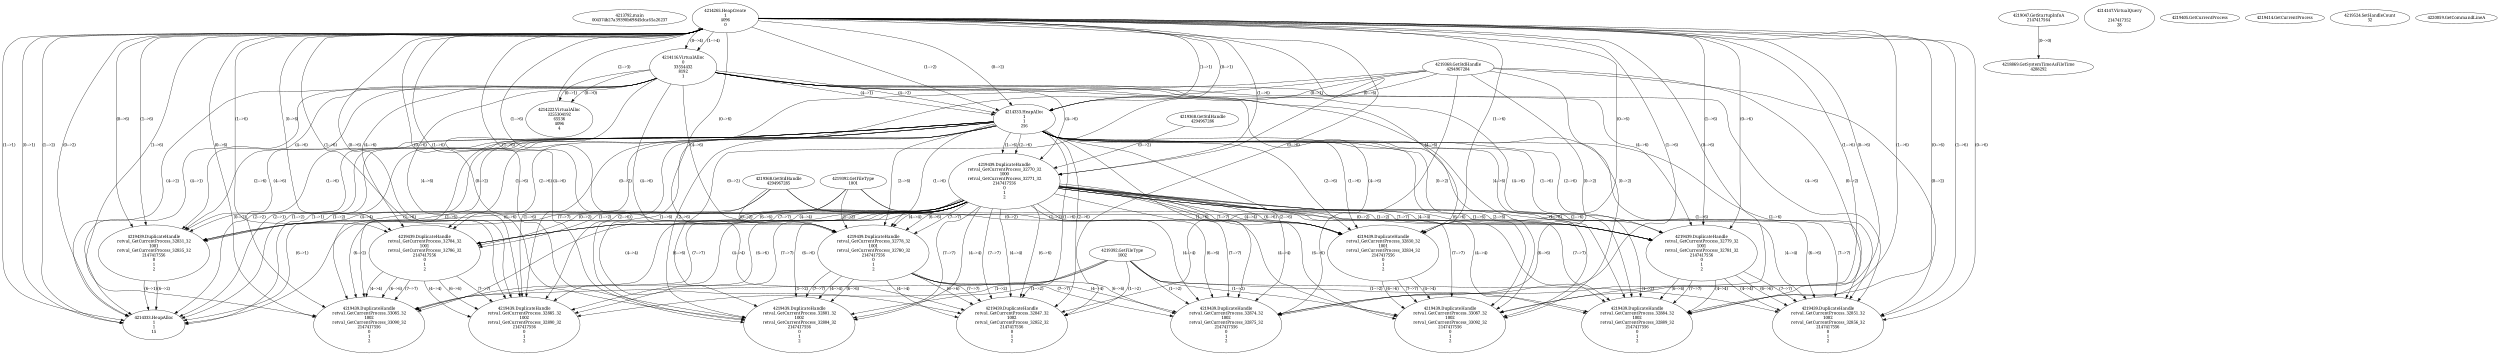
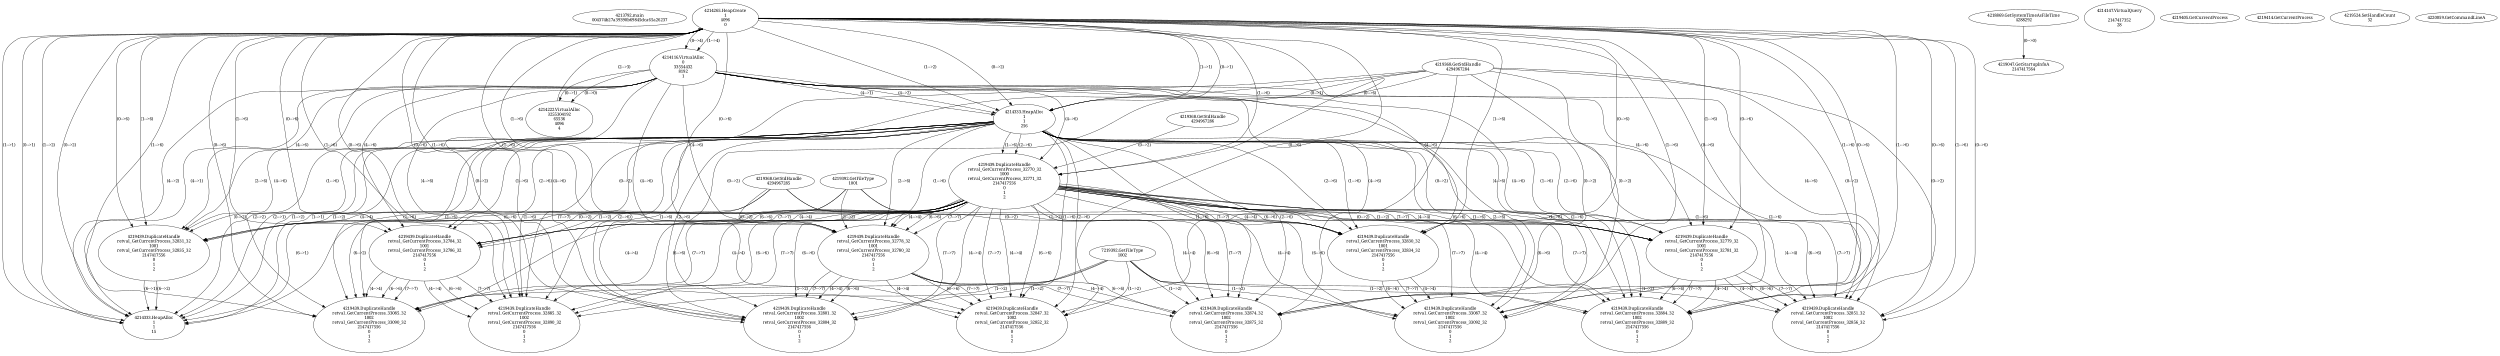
edge "4219047.GetStartupInfoA 2147417564" -> "4218869.GetSystemTimeAsFileTime 4288292": reversed
node "4219392.GetFileType 1002": label "4219392.GetFileType 1002" -> "7219392.GetFileType 1002"
